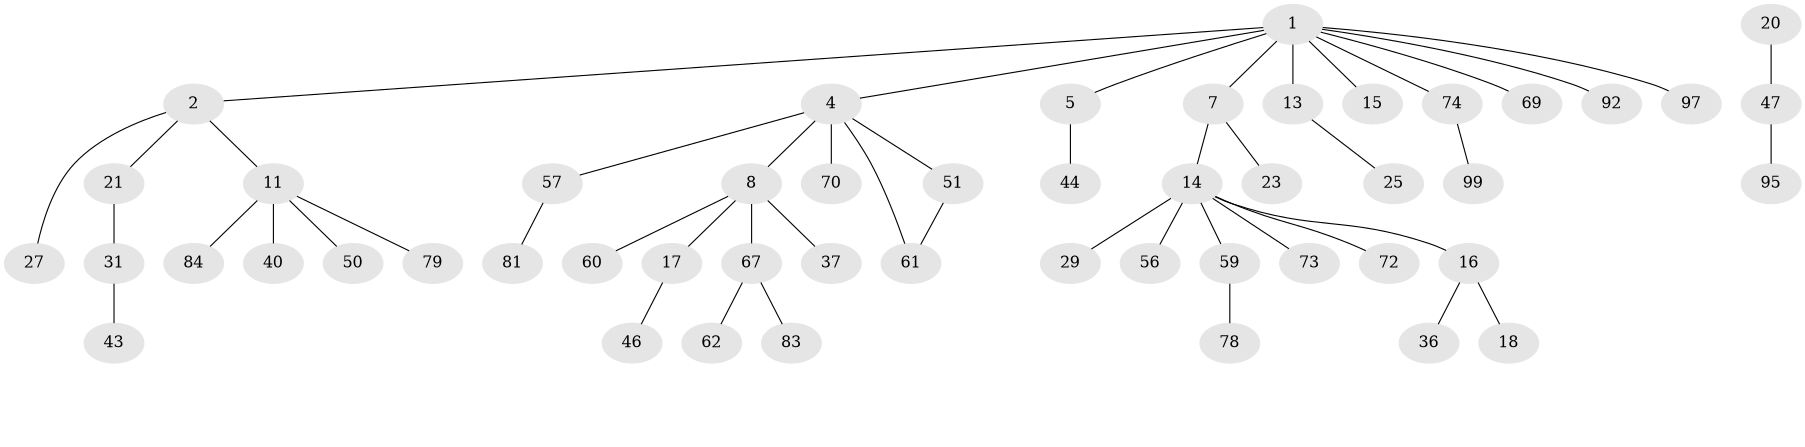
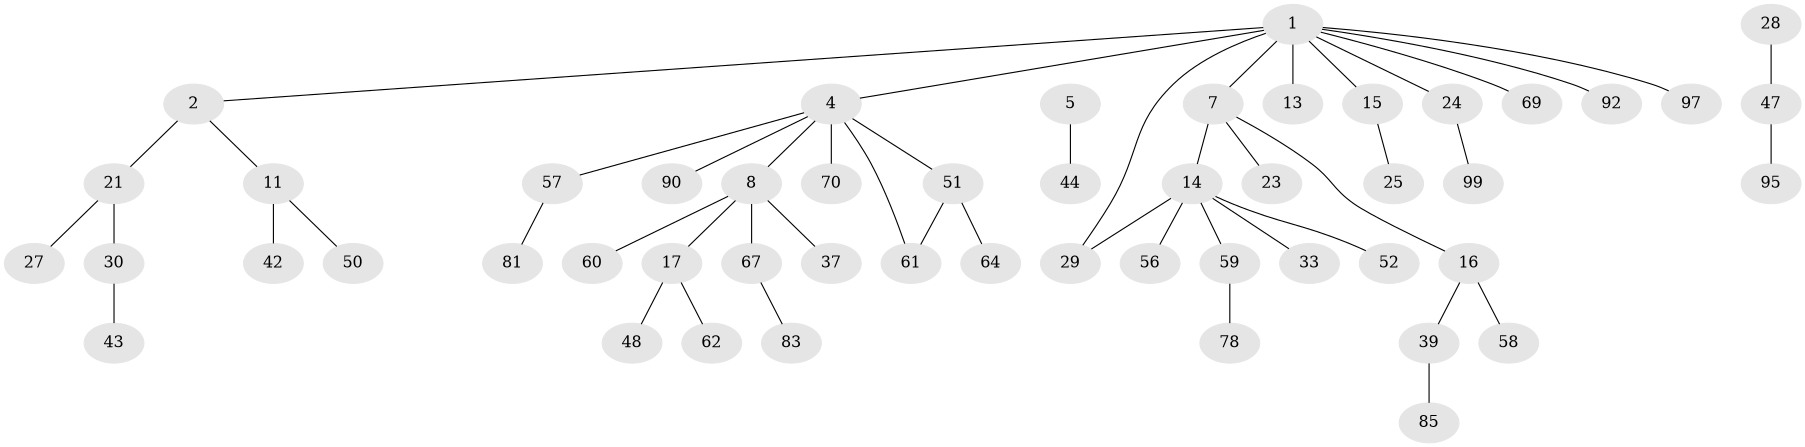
node "20": label "20" -> "28"
edge "1" -- "5": now "1" -- "29"
node "74": label "74" -> "24"
edge "13" -- "25": now "15" -- "25"
edge "2" -- "27": now "21" -- "27"
node "90": added
edge "14" -- "16": now "7" -- "16"
node "31": label "31" -> "30"
node "84": removed
node "40": label "40" -> "42"
node "79": removed
node "64": added
node "73": label "73" -> "33"
node "72": label "72" -> "52"
edge "67" -- "62": now "17" -- "62"
node "46": label "46" -> "48"
node "36": label "36" -> "39"
node "18": label "18" -> "58"
node "85": added
